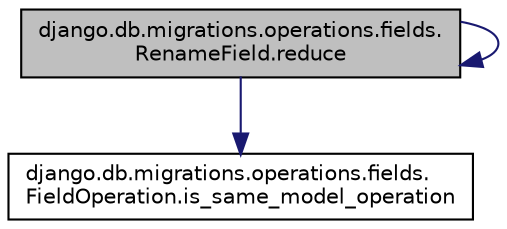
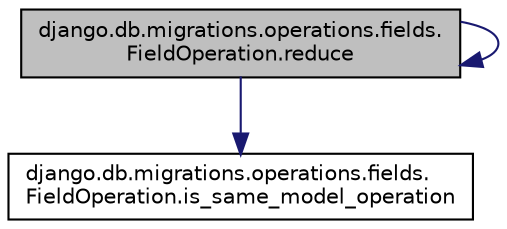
node "django.db.migrations.operations.fields. RenameField.reduce": label "django.db.migrations.operations.fields. RenameField.reduce" -> "django.db.migrations.operations.fields. FieldOperation.reduce"
